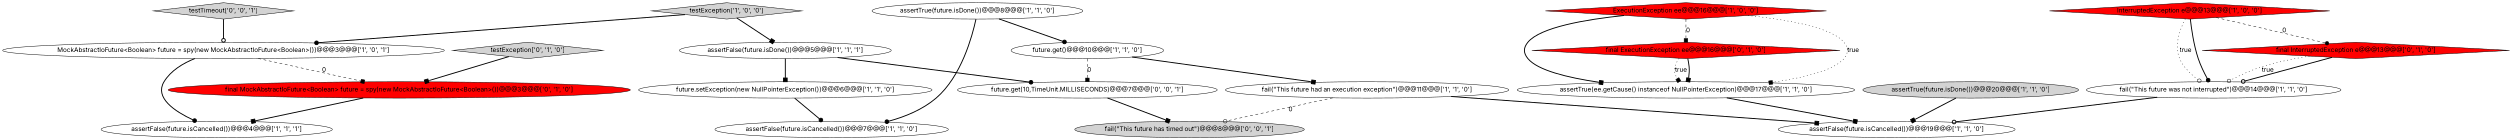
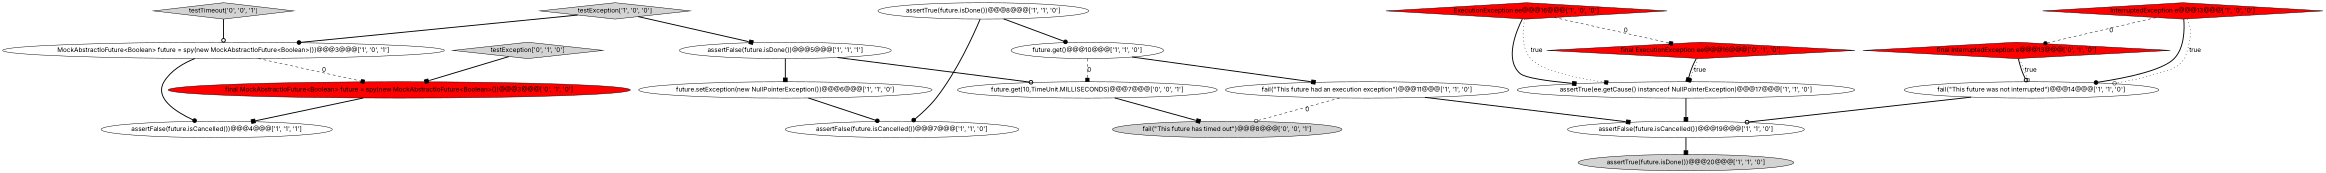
edge "assertFalse(future.isDone())@@@5@@@['1', '1', '1']" -> "future.get(10,TimeUnit.MILLISECONDS)@@@7@@@['0', '0', '1']": arrowhead dot -> odot
edge "assertTrue(future.isDone())@@@20@@@['1', '1', '0']" -> "assertFalse(future.isCancelled())@@@19@@@['1', '1', '0']": reversed
